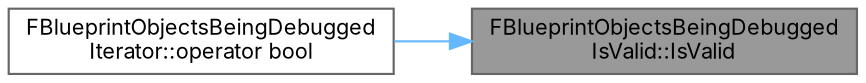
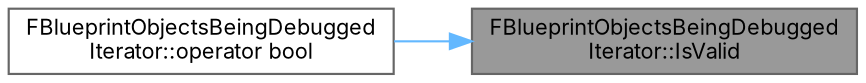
node "FBlueprintObjectsBeingDebugged IsValid::IsValid": label "FBlueprintObjectsBeingDebugged IsValid::IsValid" -> "FBlueprintObjectsBeingDebugged Iterator::IsValid"
